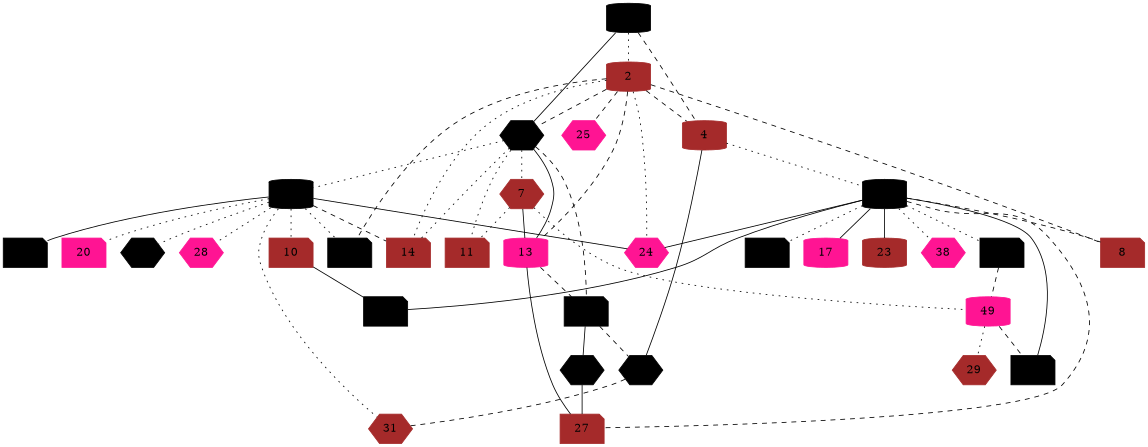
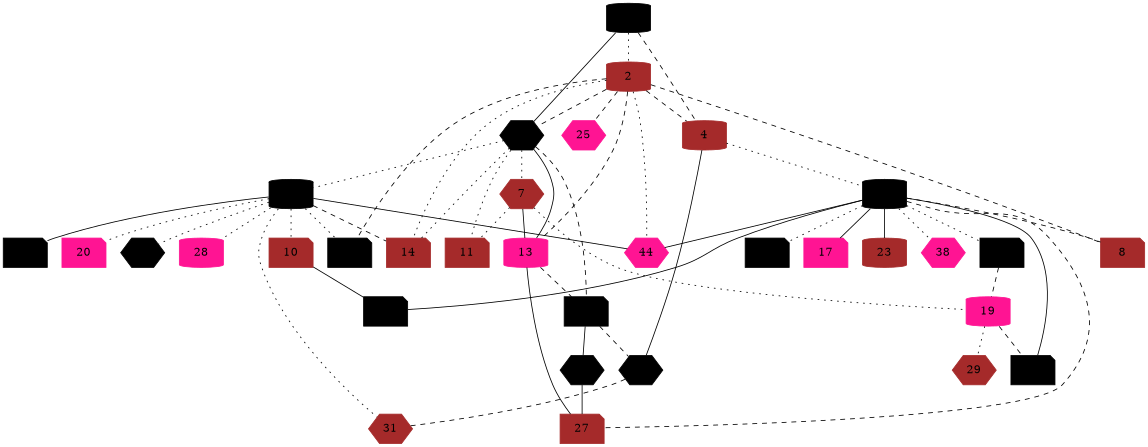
node "28": shape hexagon -> cylinder
node "24": label "24" -> "44"
node "17": shape cylinder -> note
node "49": label "49" -> "19"
